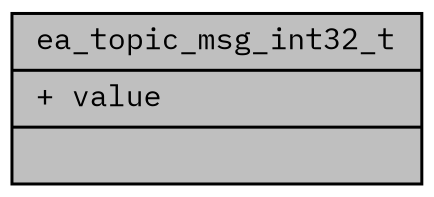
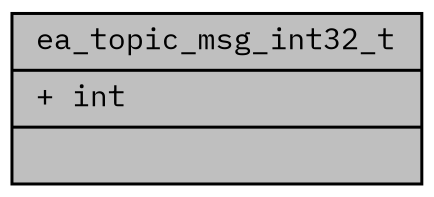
node "ea_topic_msg_int32_t": text "+ value" -> "+ int"
